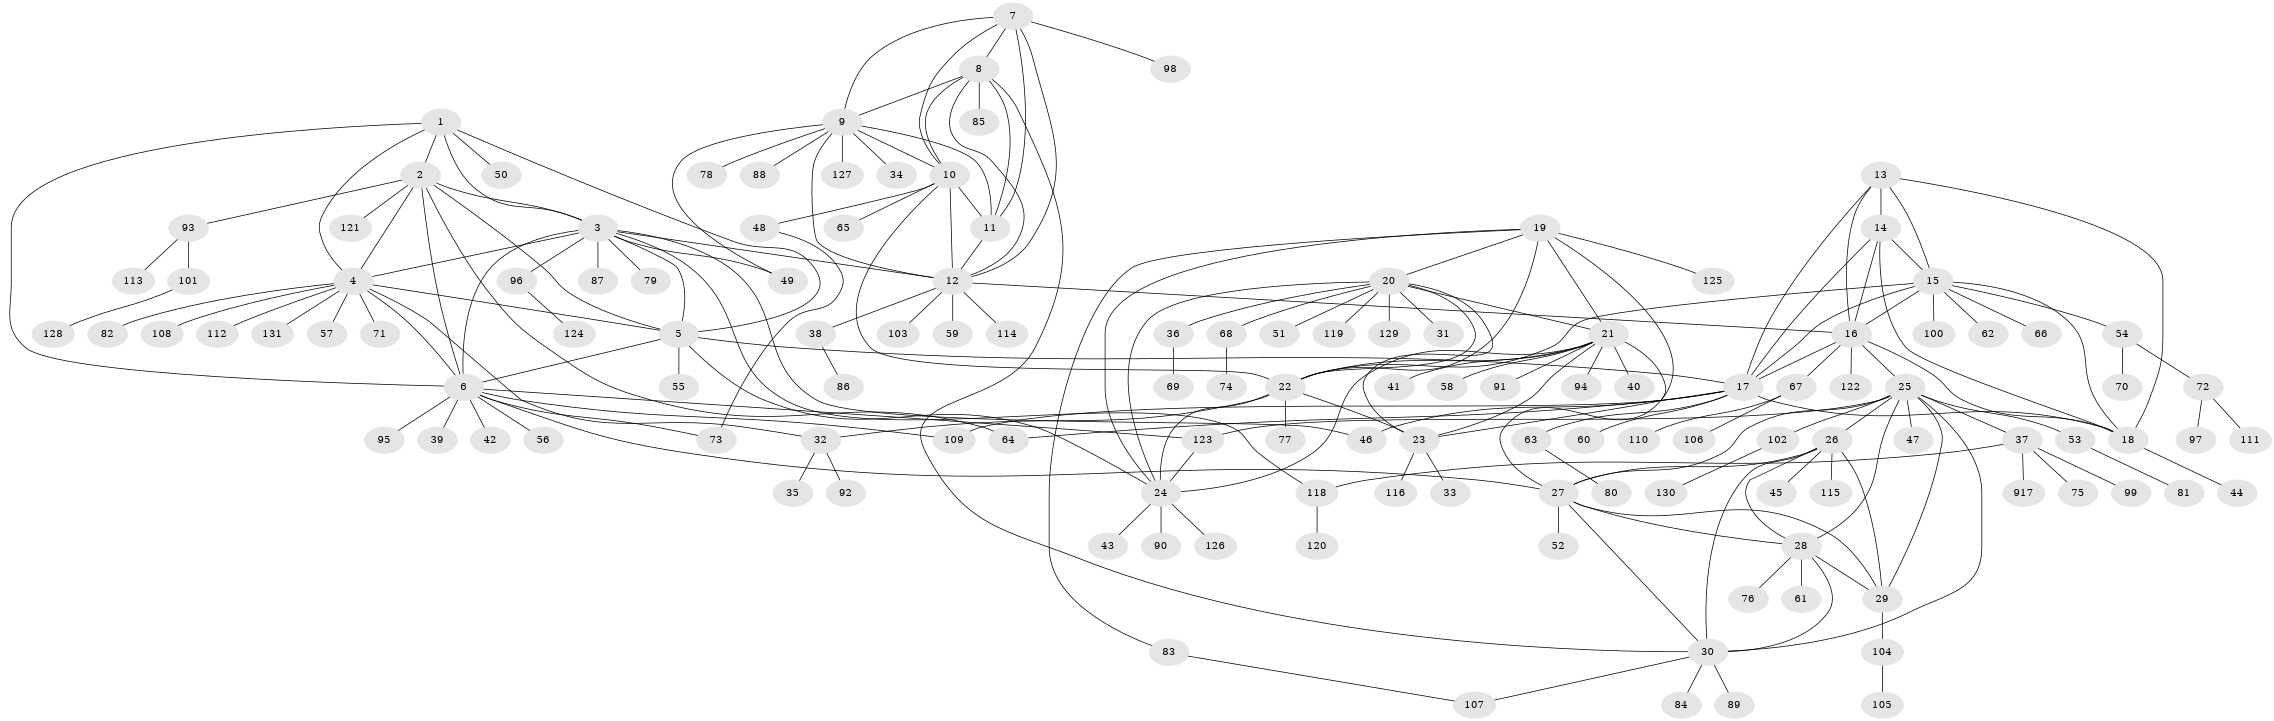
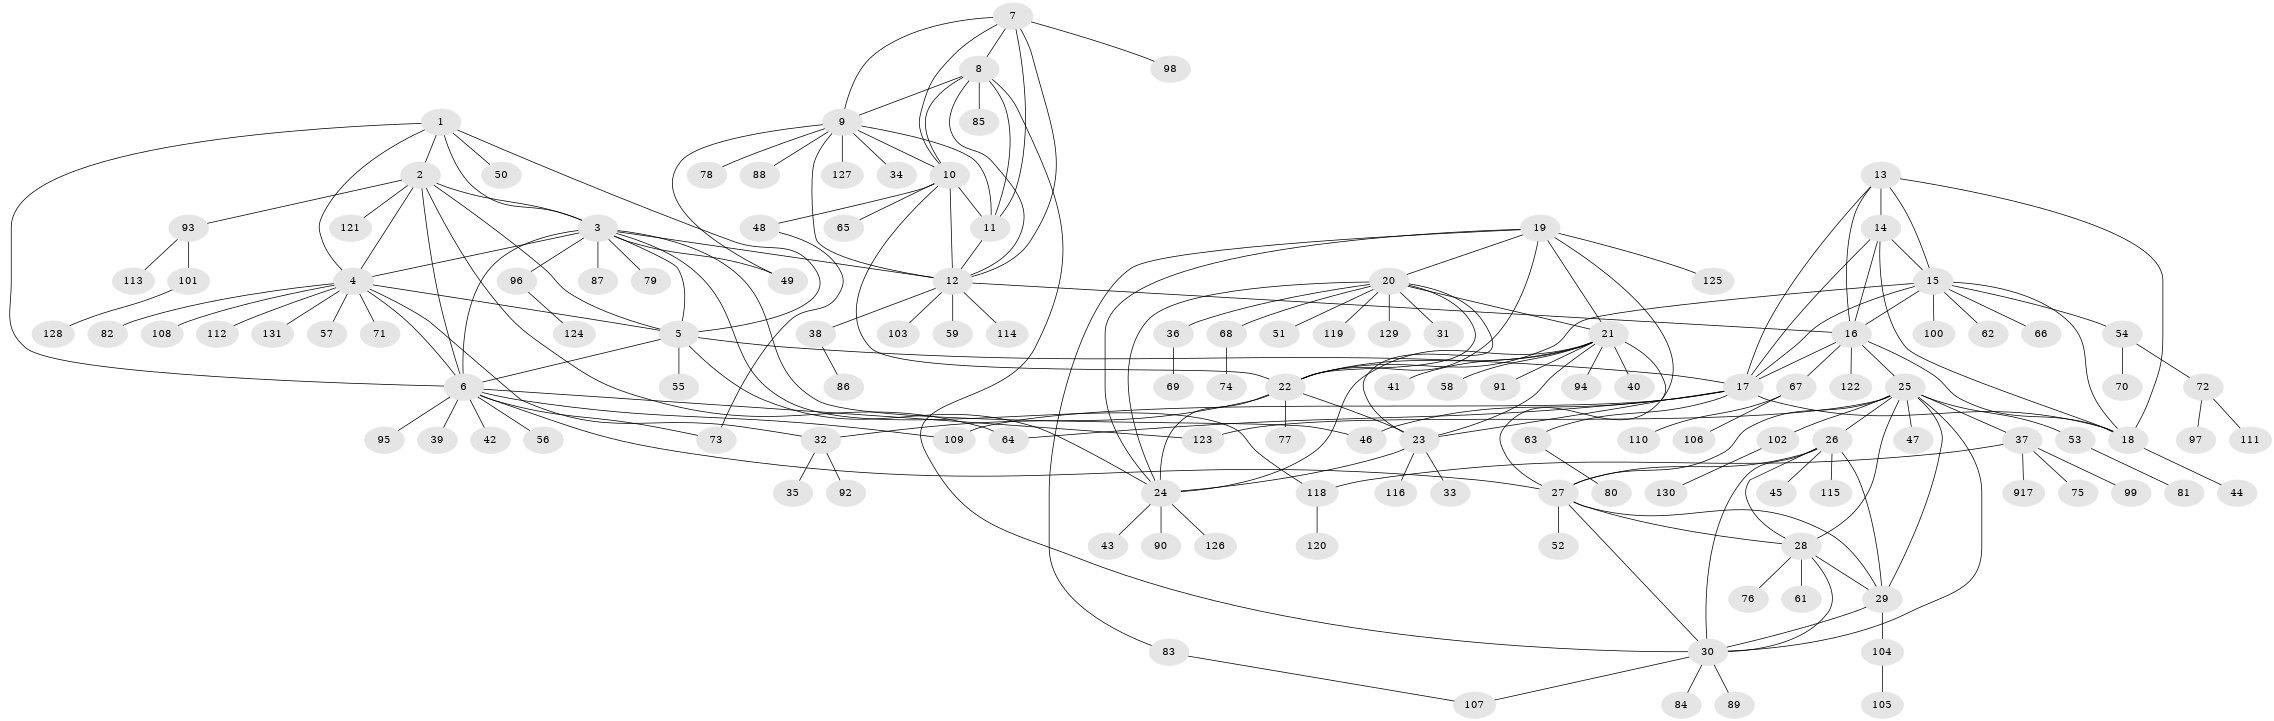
node "60": removed
edge "123" -- "24": now "23" -- "24"
edge "29" -- "30": added
